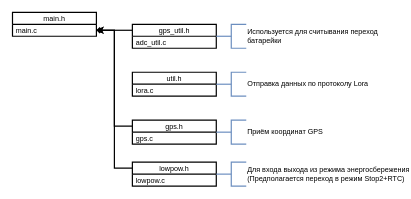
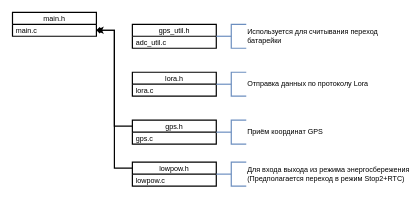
edge "gps_util.h" -> "main.c": removed
node "util.h": label "util.h" -> "lora.h"
